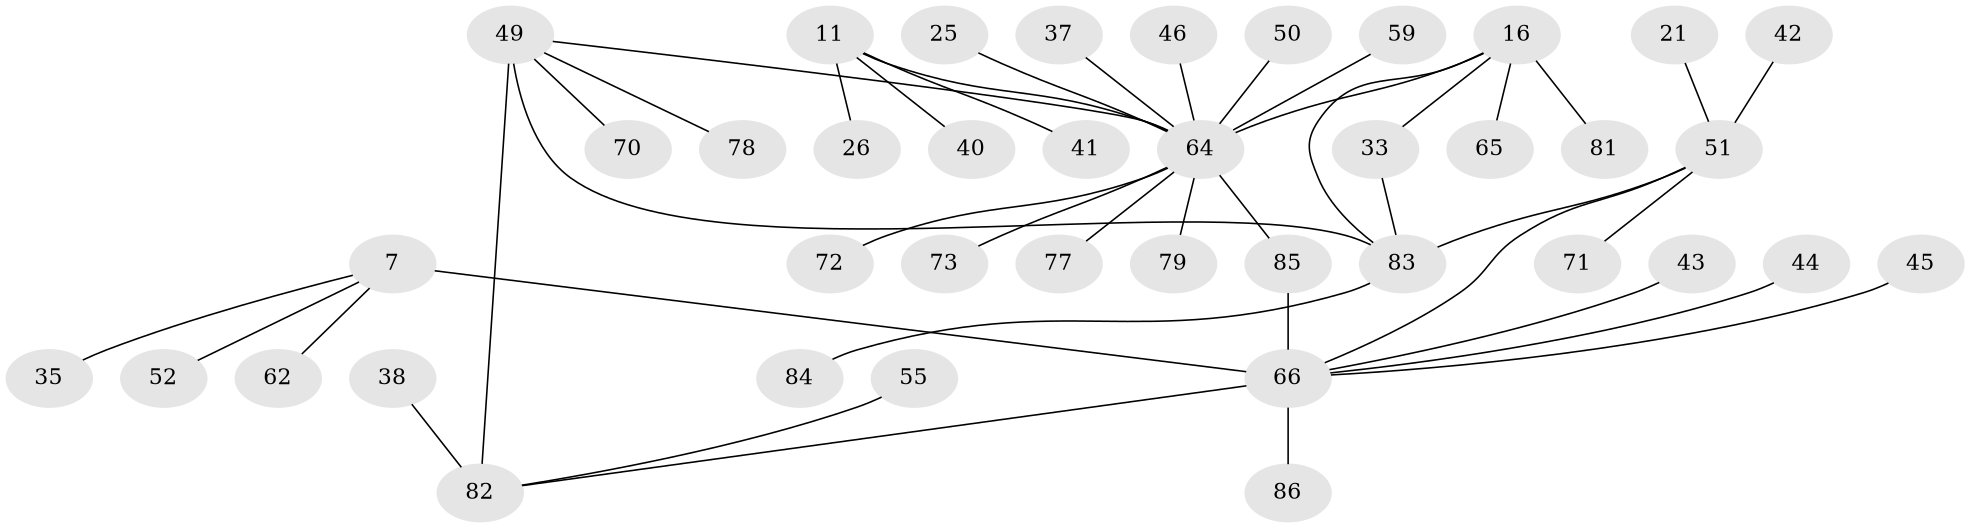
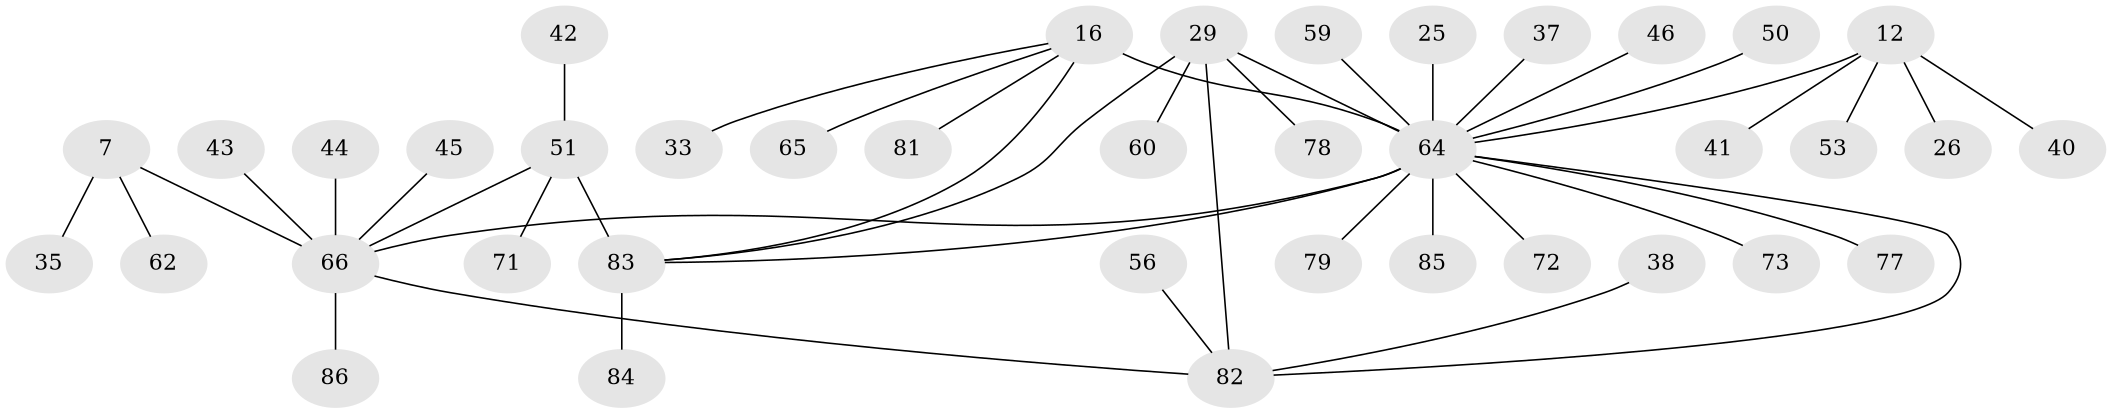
node "49": label "49" -> "29"
node "11": label "11" -> "12"
node "21": removed
node "70": label "70" -> "60"
node "53": added
edge "33" -- "83": now "64" -- "83"
edge "64" -- "82": added
edge "85" -- "66": now "64" -- "66"
node "52": removed
node "55": label "55" -> "56"
